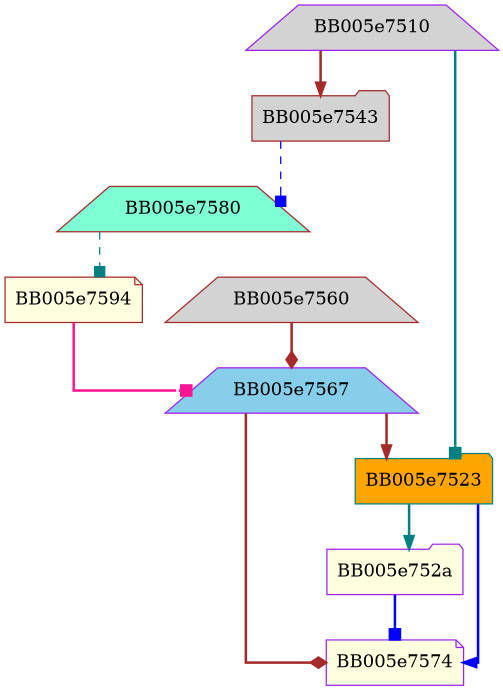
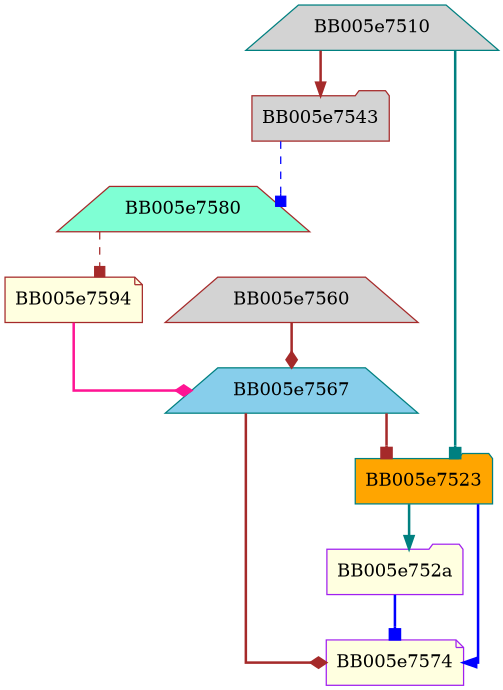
node "BB005e7510": color purple -> teal
edge "BB005e7580" -> "BB005e7594": color teal -> brown
edge "BB005e7594" -> "BB005e7567": arrowhead box -> diamond
node "BB005e7567": color purple -> teal
edge "BB005e7567" -> "BB005e7523": arrowhead normal -> box
